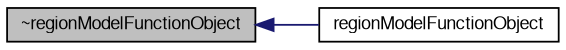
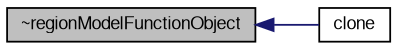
node "regionModelFunctionObject": label "regionModelFunctionObject" -> "clone"
